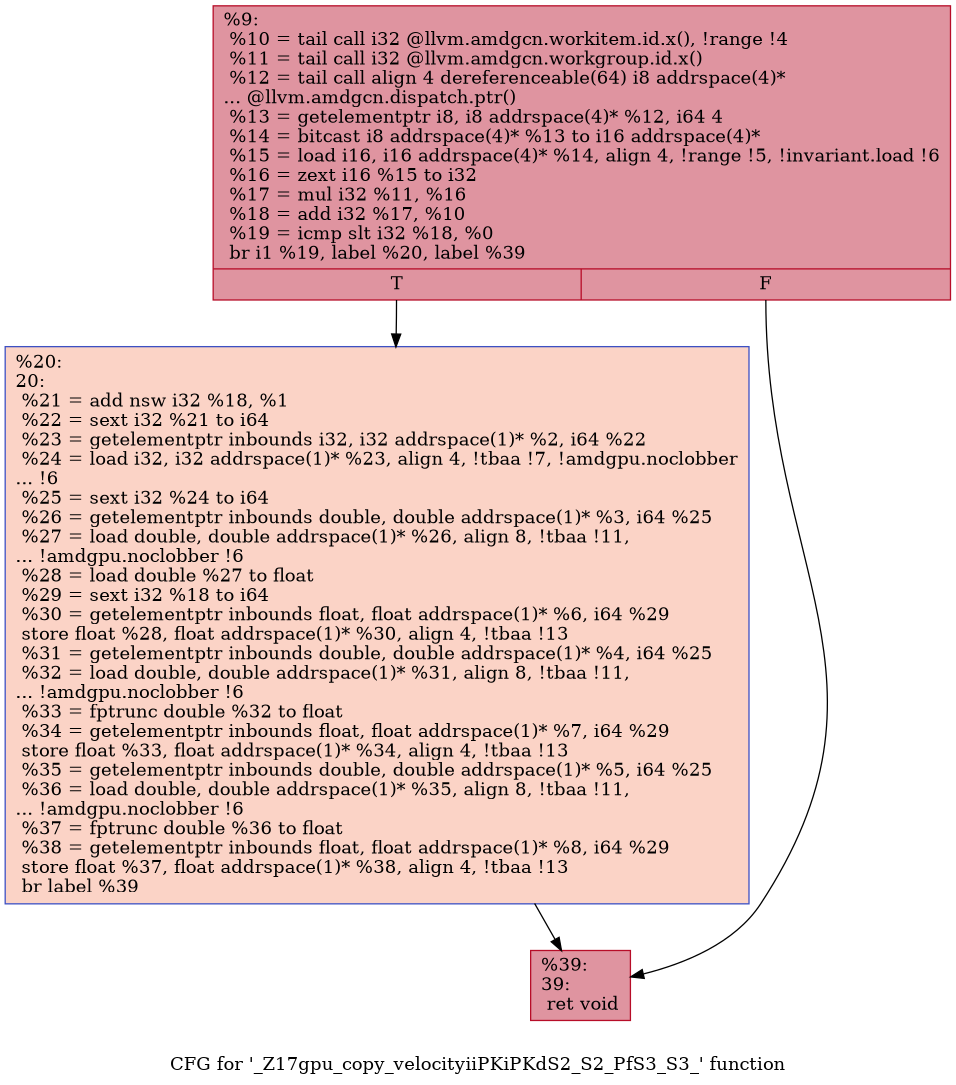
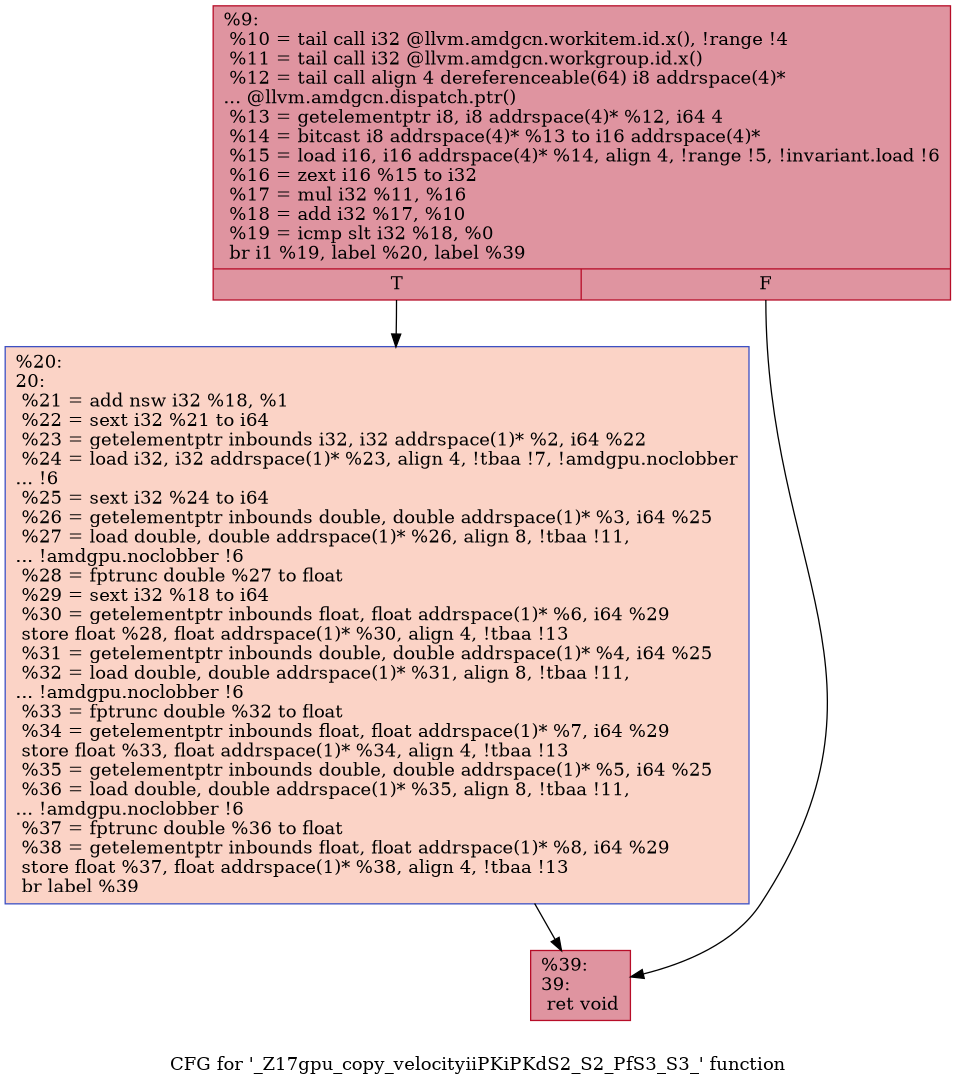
node "%20:": text "%28 = load double %27 to float" -> "%28 = fptrunc double %27 to float"
